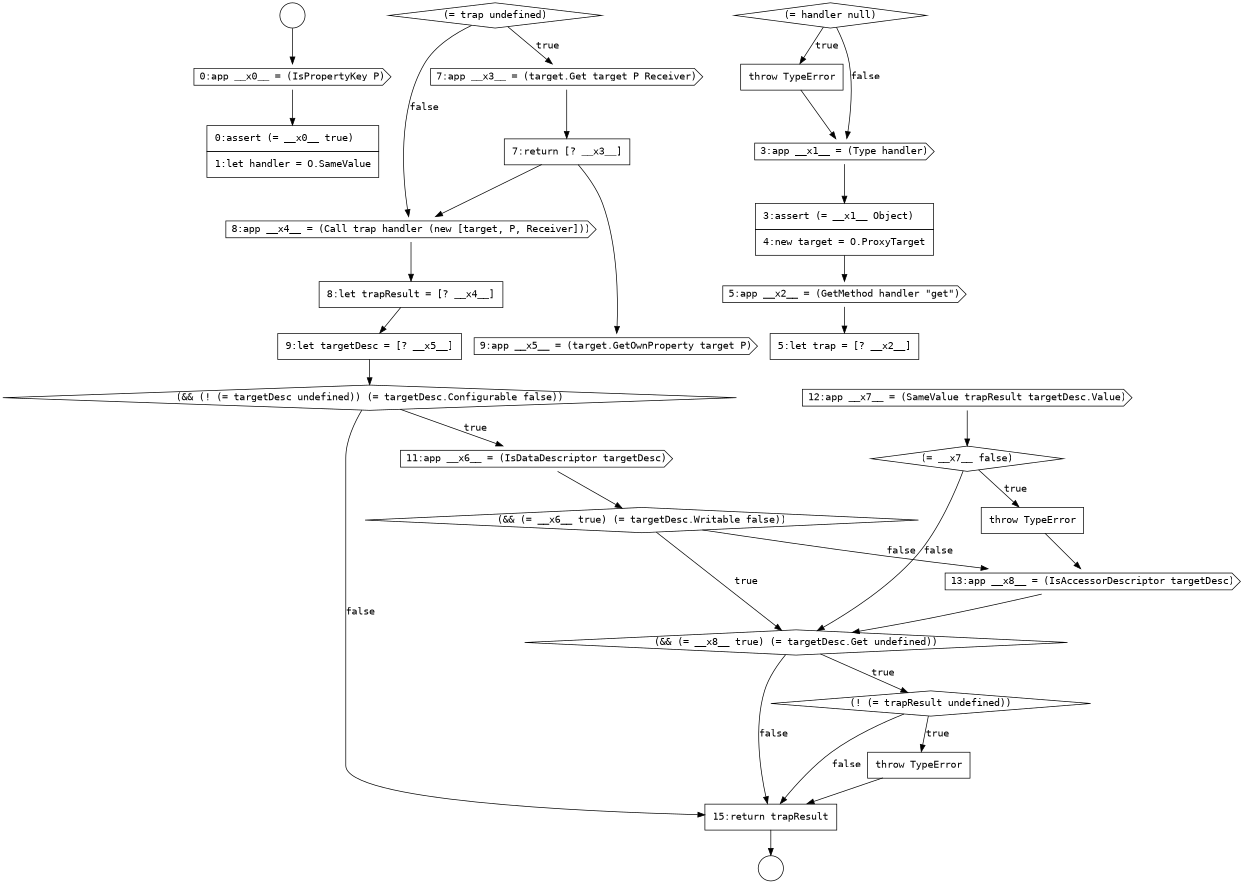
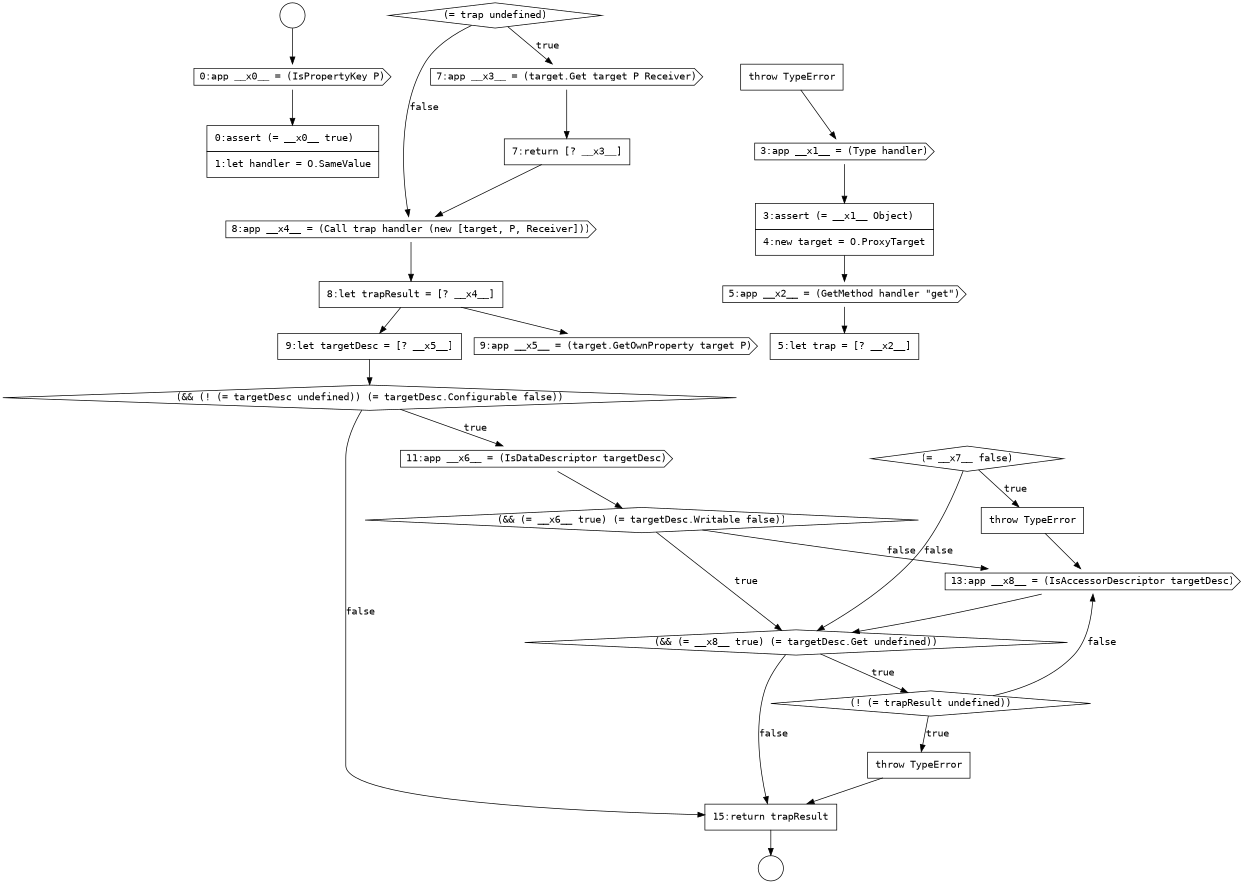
node "(= handler null)": removed
edge "7:return [? __x3__]" -> "9:app __x5__ = (target.GetOwnProperty target P)": now "8:let trapResult = [? __x4__]" -> "9:app __x5__ = (target.GetOwnProperty target P)"
node "12:app __x7__ = (SameValue trapResult targetDesc.Value)": removed
edge "(! (= trapResult undefined))" -> "15:return trapResult": now "(! (= trapResult undefined))" -> "13:app __x8__ = (IsAccessorDescriptor targetDesc)"
